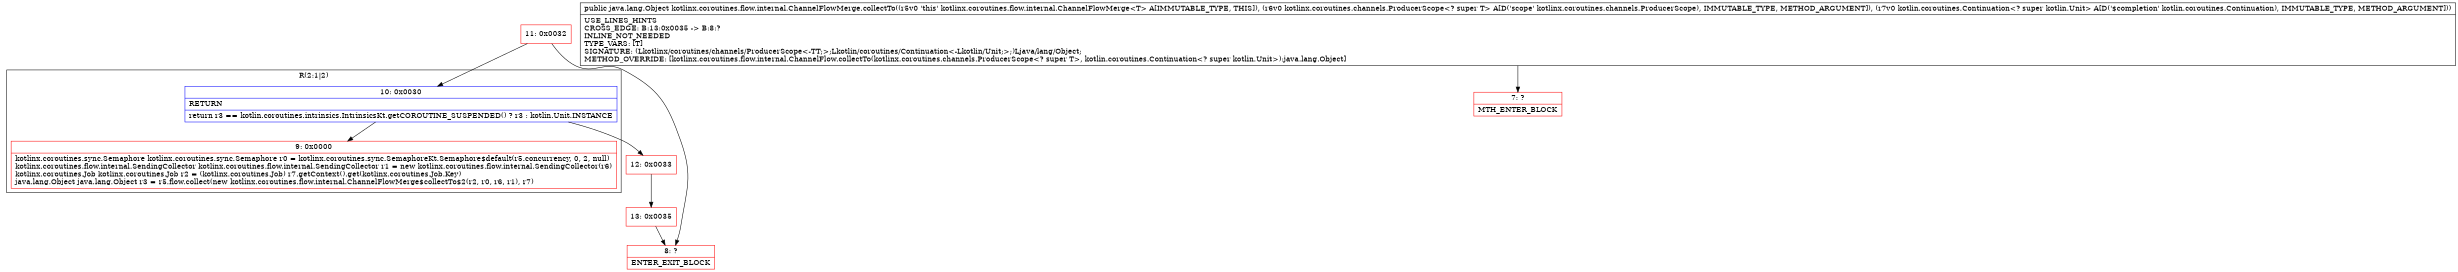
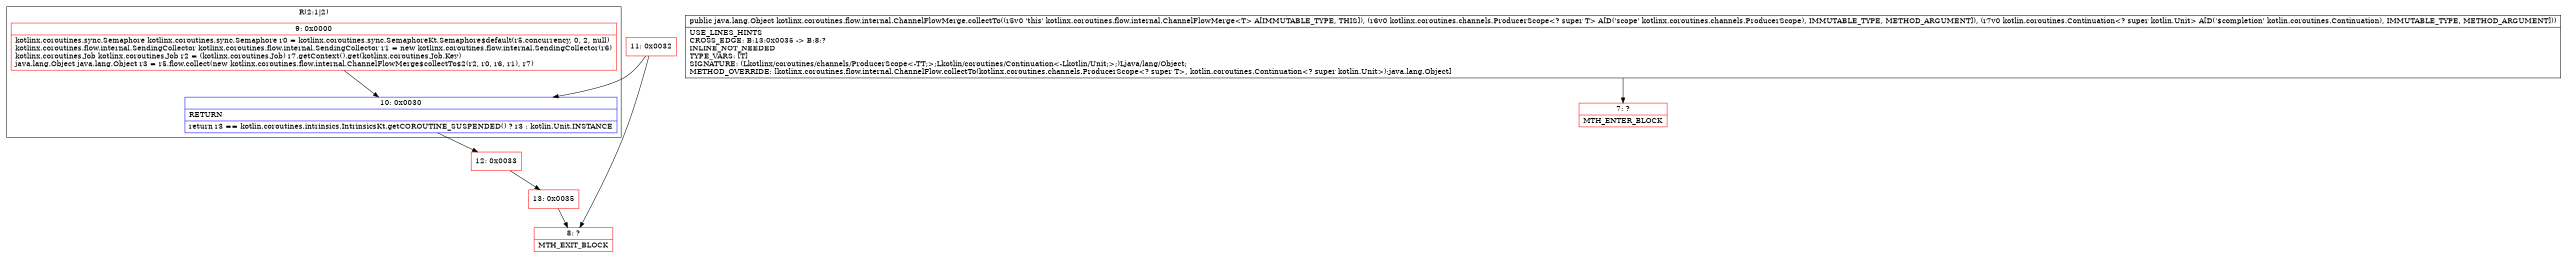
edge "10: 0x0030" -> "9: 0x0000": reversed
node "8: ?": text "ENTER_EXIT_BLOCK" -> "MTH_EXIT_BLOCK"
